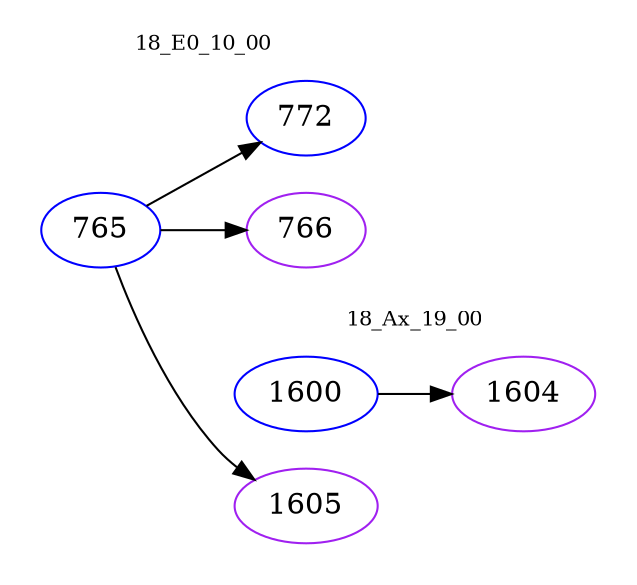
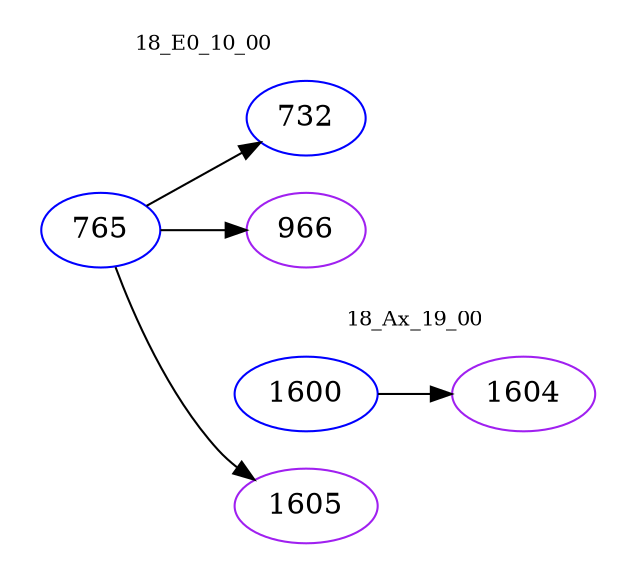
node "772": label "772" -> "732"
node "766": label "766" -> "966"
